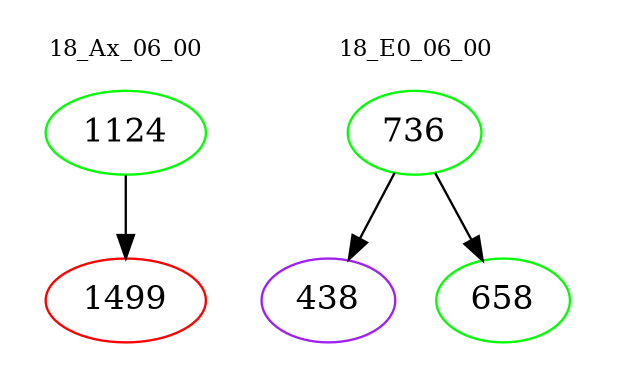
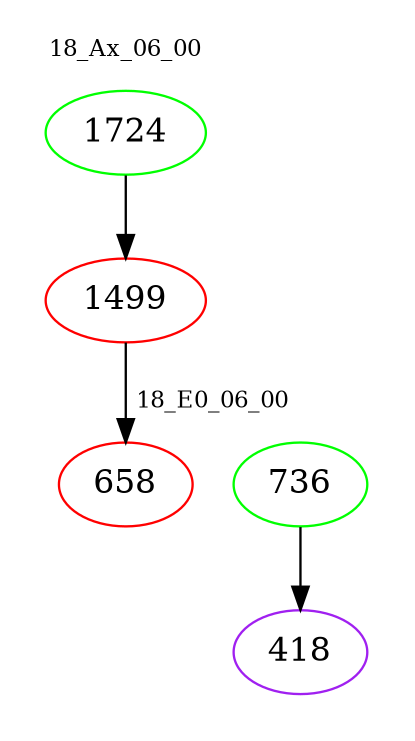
node "1124": label "1124" -> "1724"
edge "736" -> "658": now "1499" -> "658"
node "438": label "438" -> "418"
node "658": color green -> red
